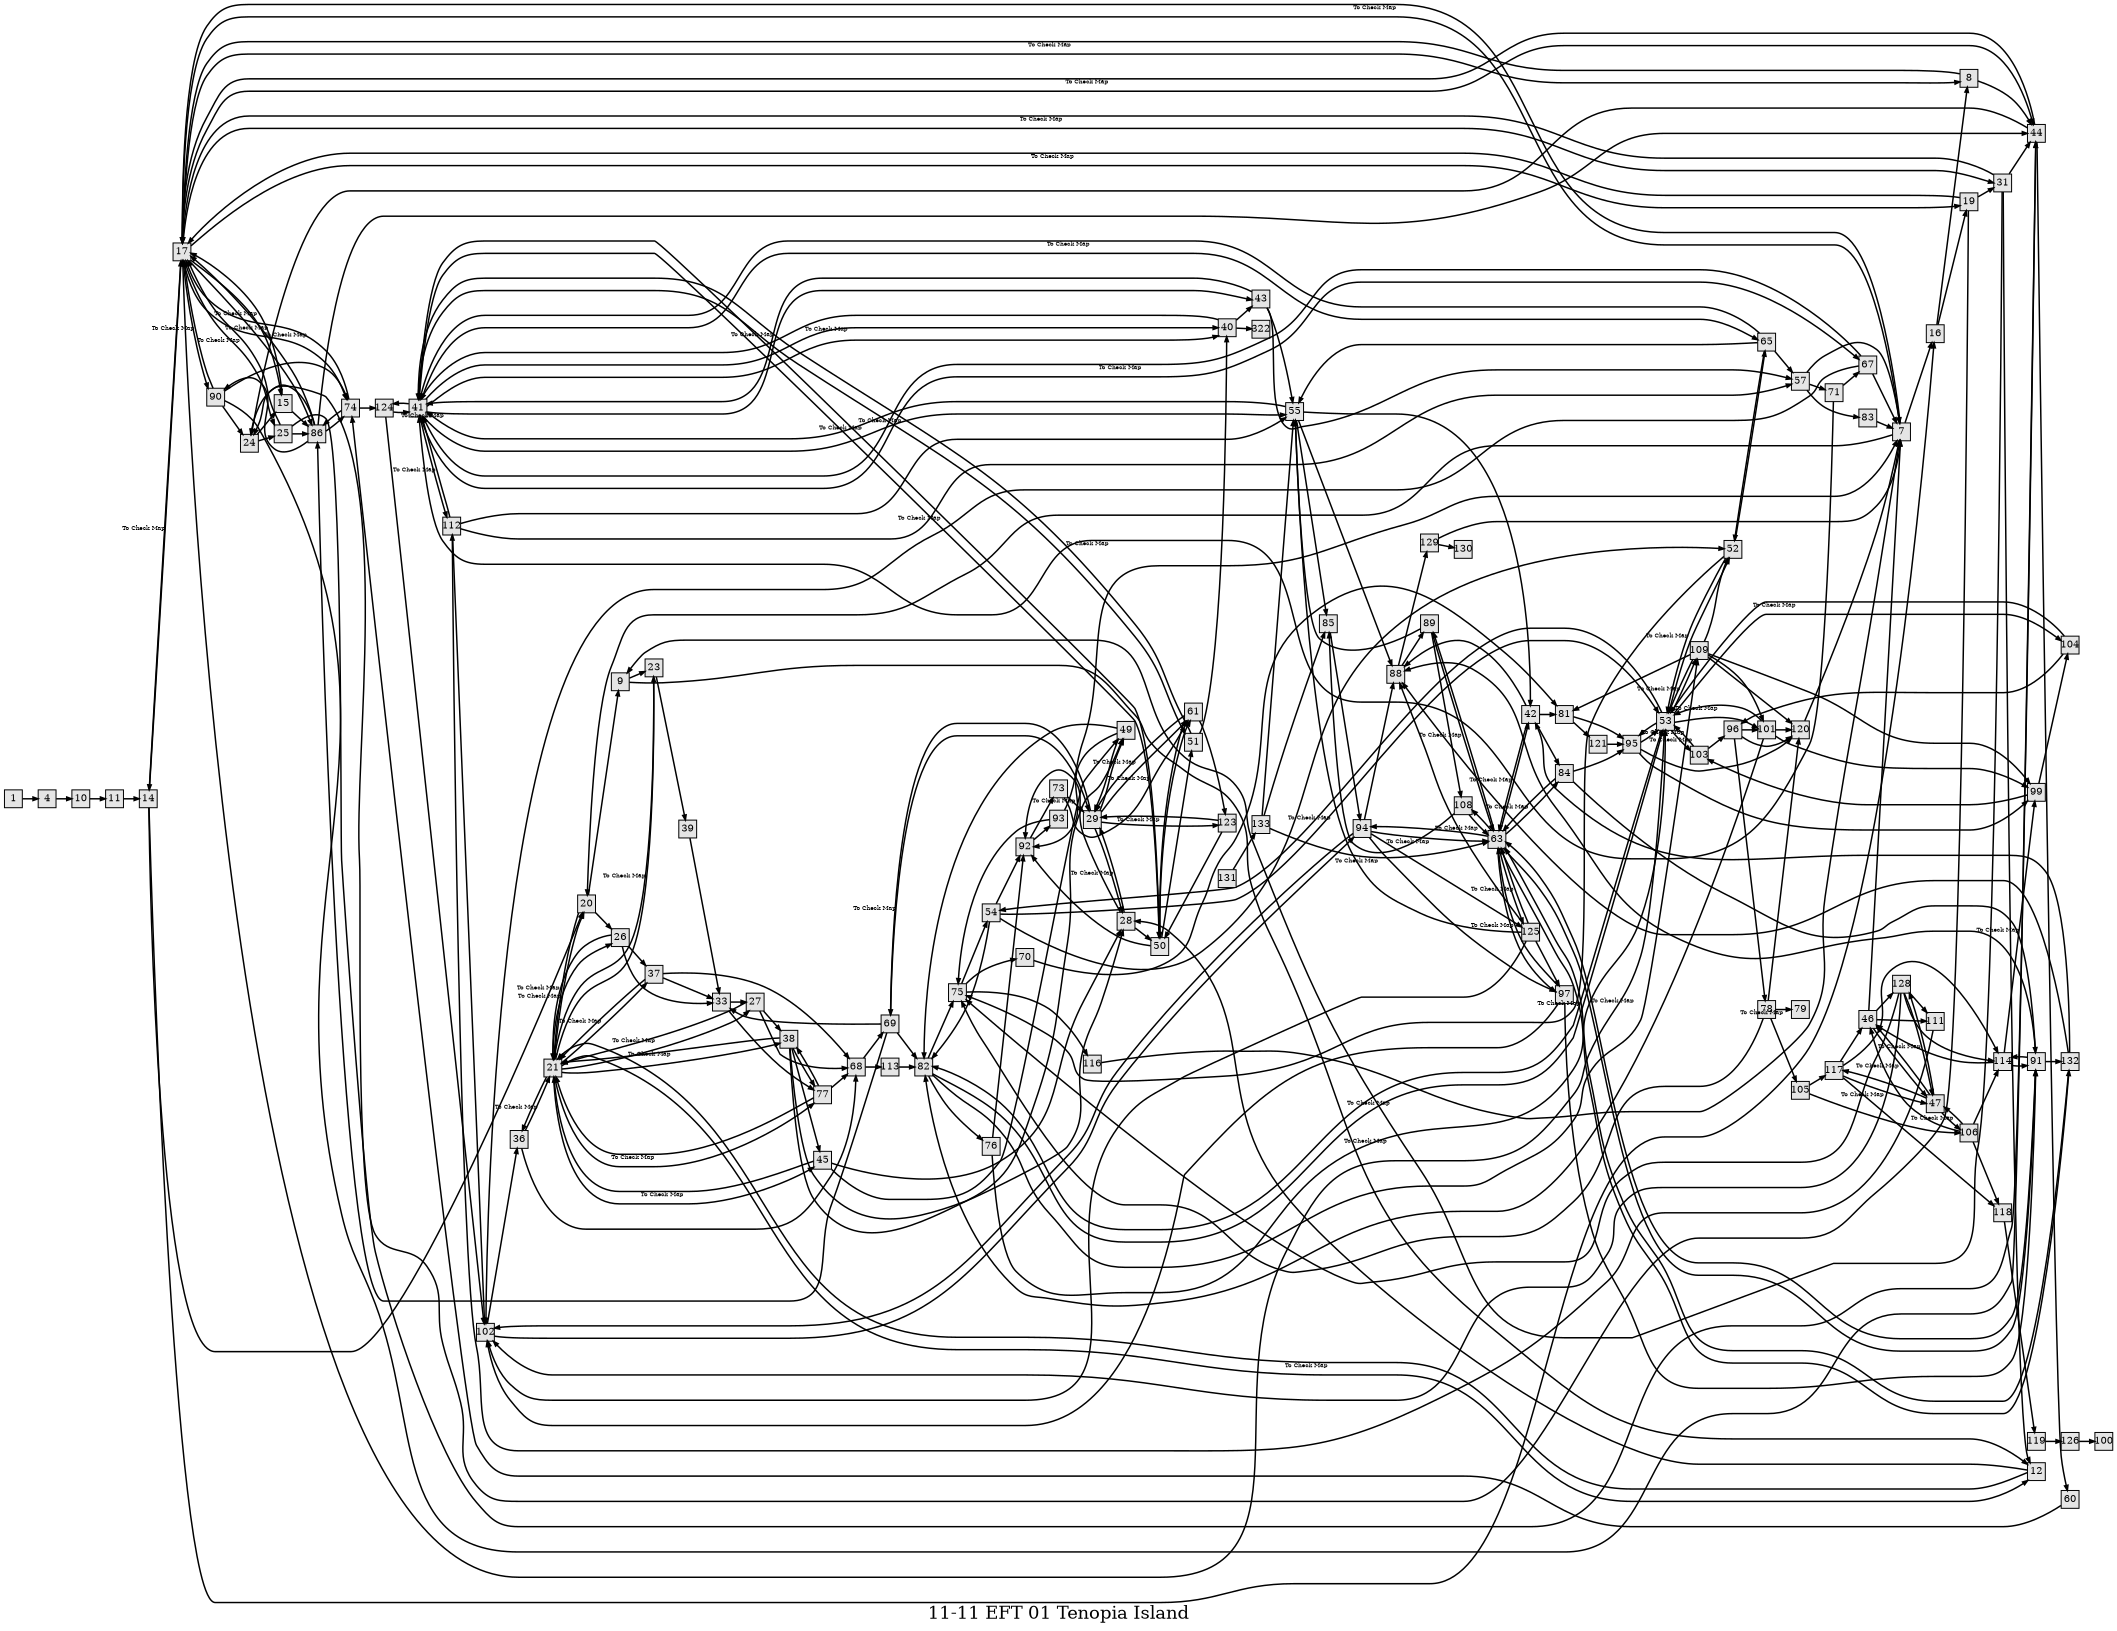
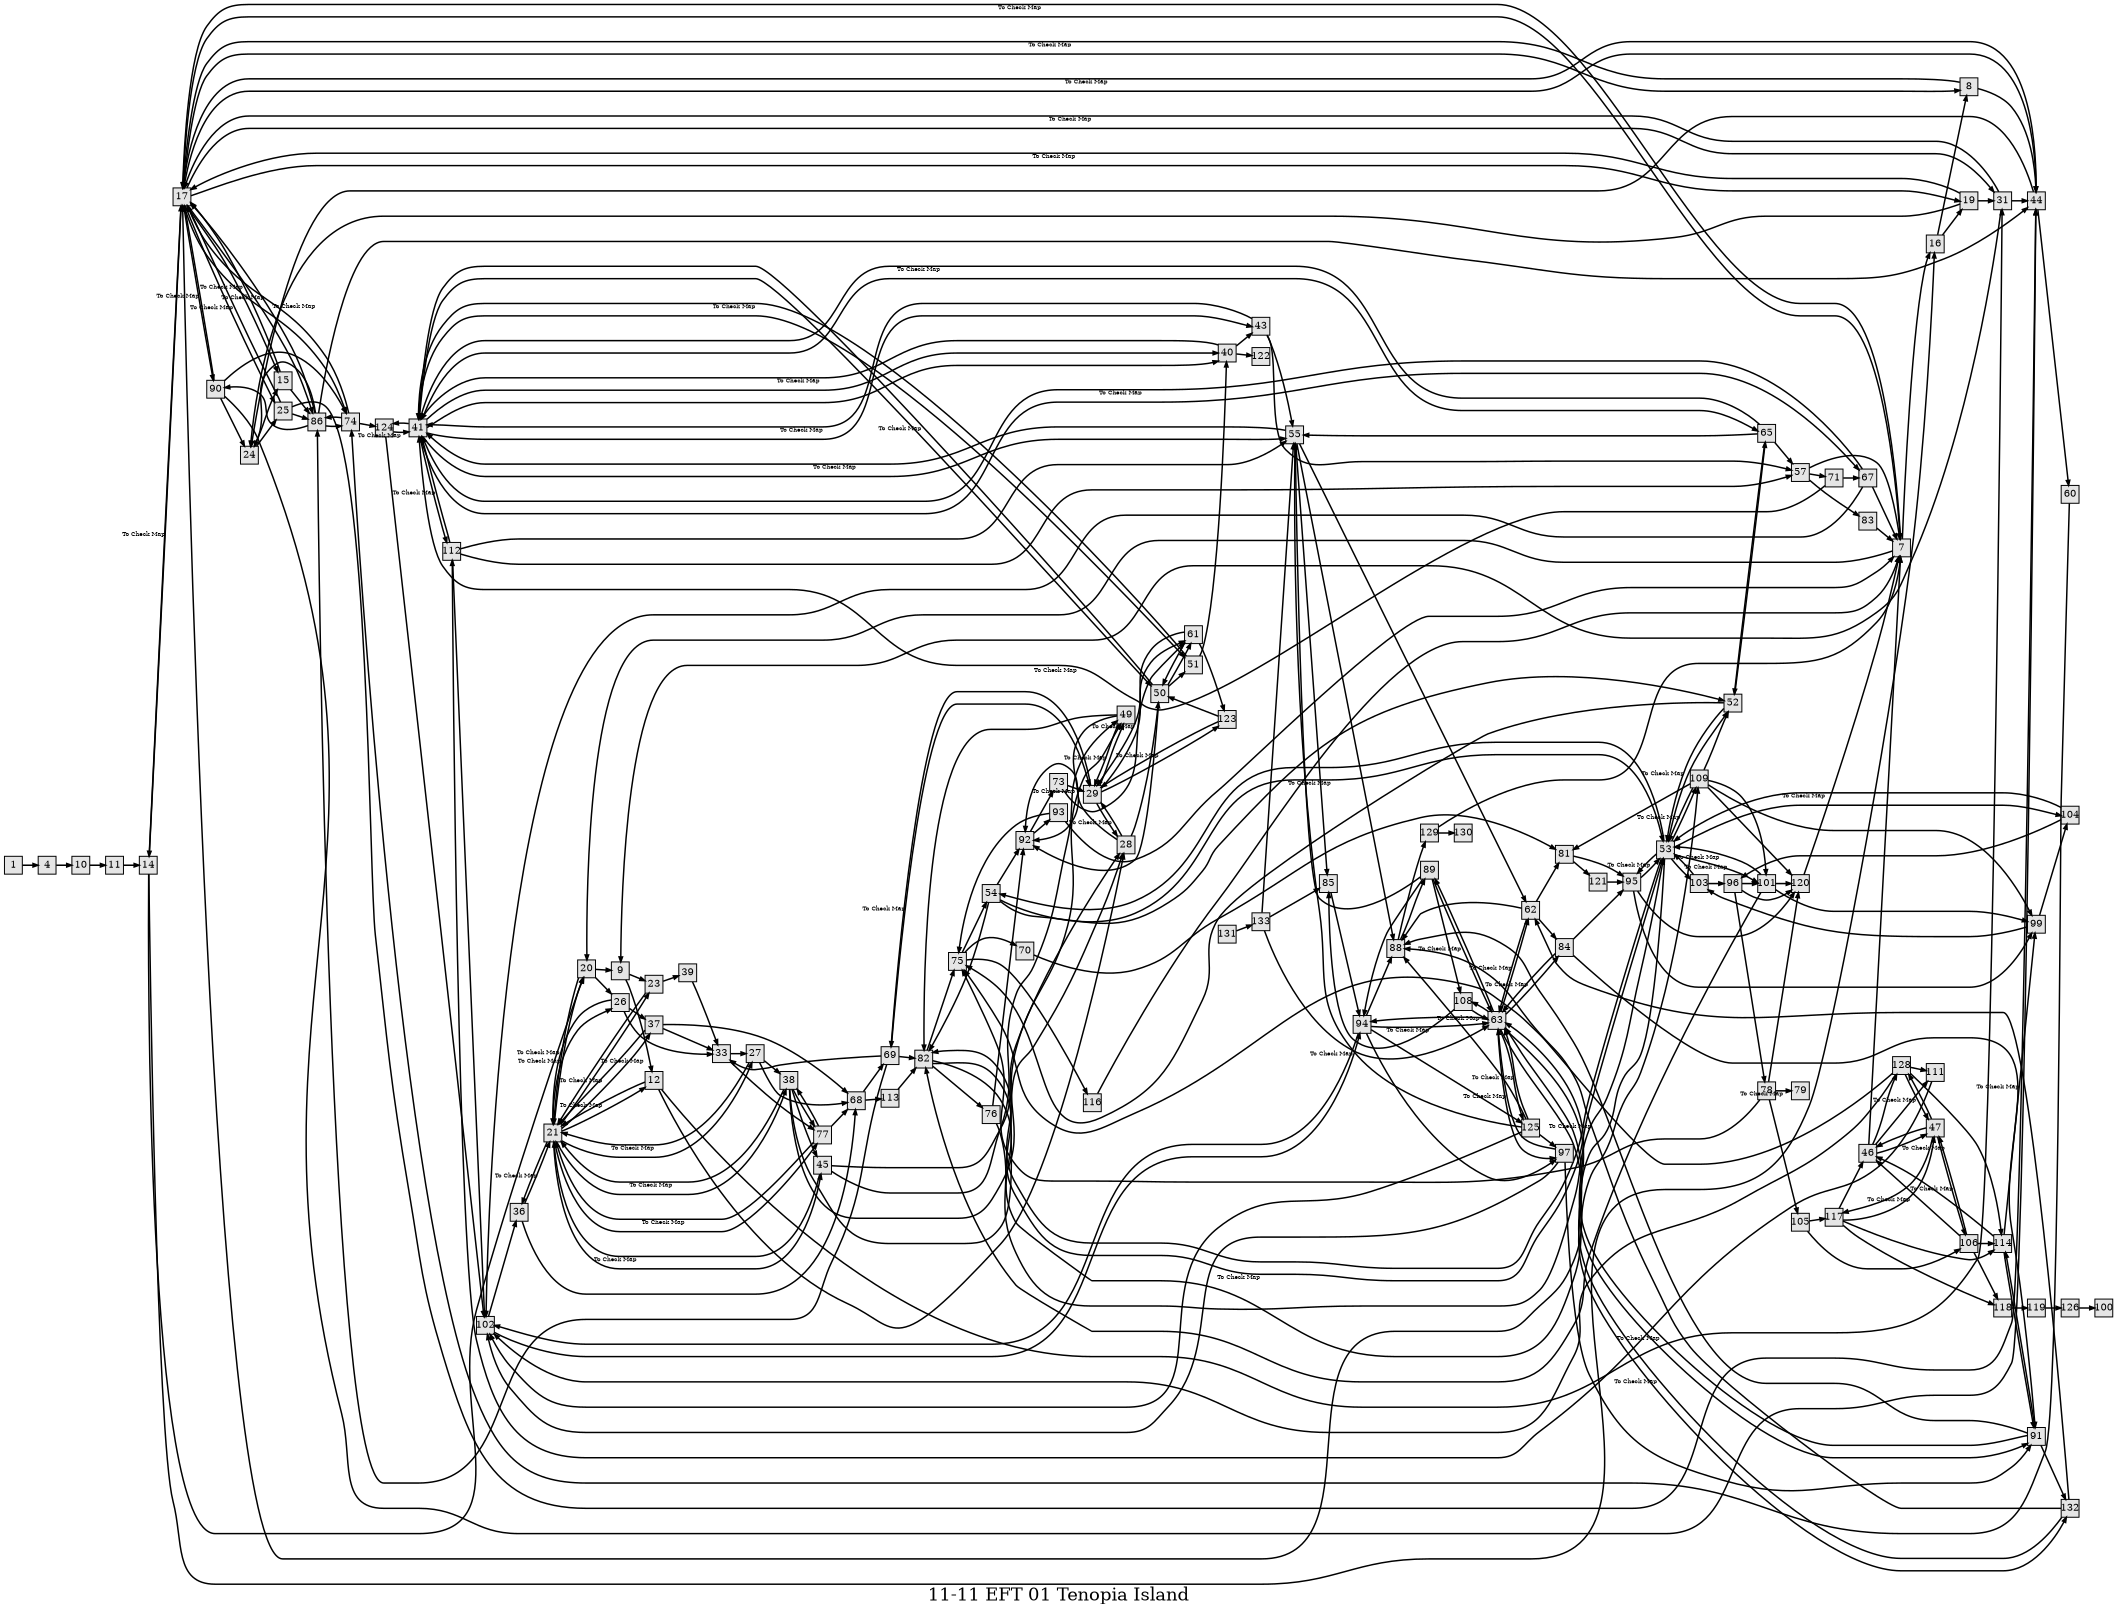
node "322": label "322" -> "122"
node "42": label "42" -> "62"
edge "31" -> "12": reversed
edge "89" -> "94": added
